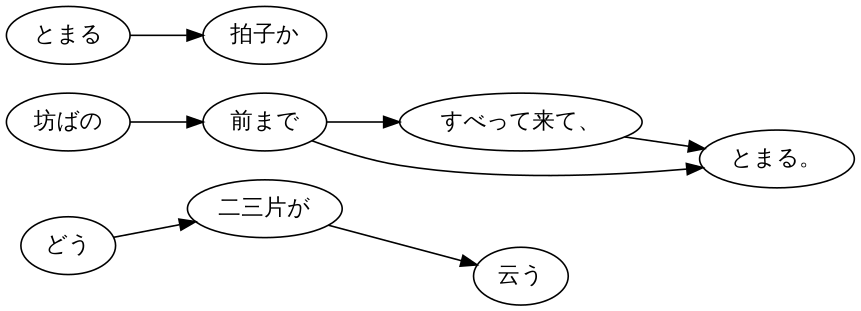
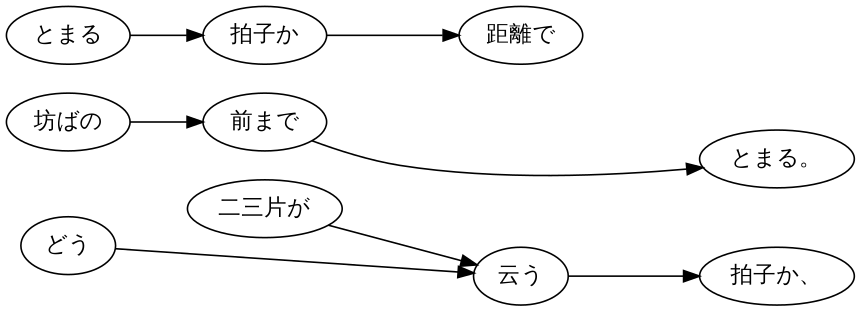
node "距離で": added
node "すべって来て、": removed
edge "どう" -> "二三片が": now "どう" -> "云う"
node "拍子か、": added
